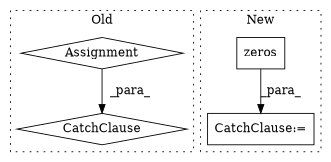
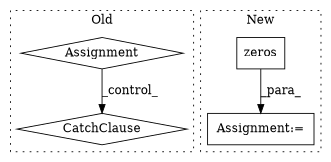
edge "Assignment" -> "CatchClause": label "_para_" -> "_control_"
node "CatchClause:=": label "CatchClause:=" -> "Assignment:="
